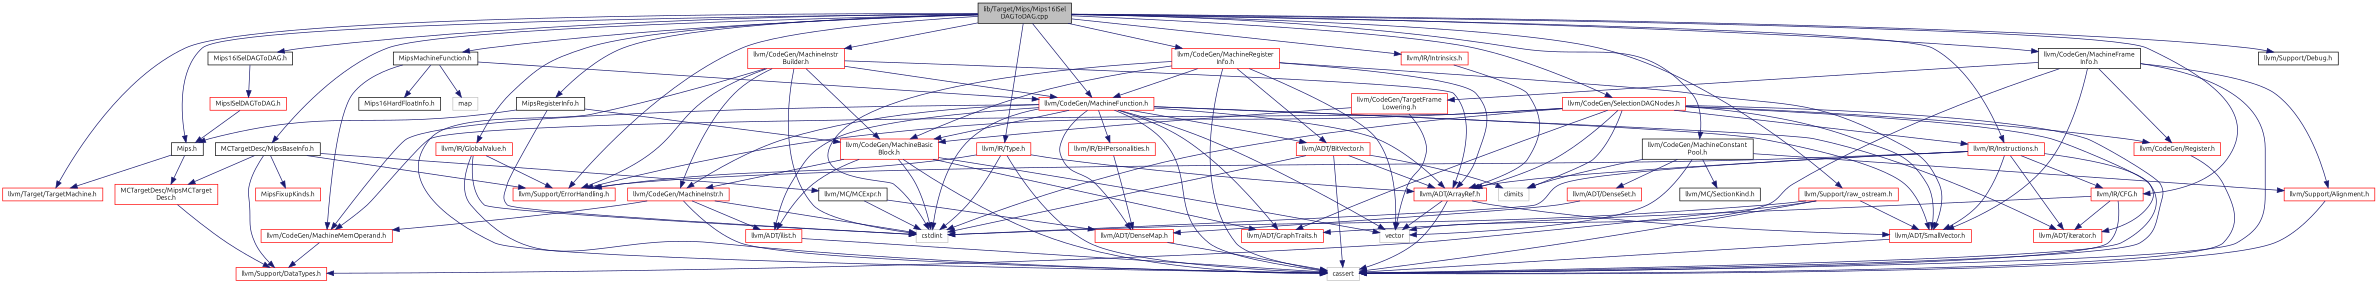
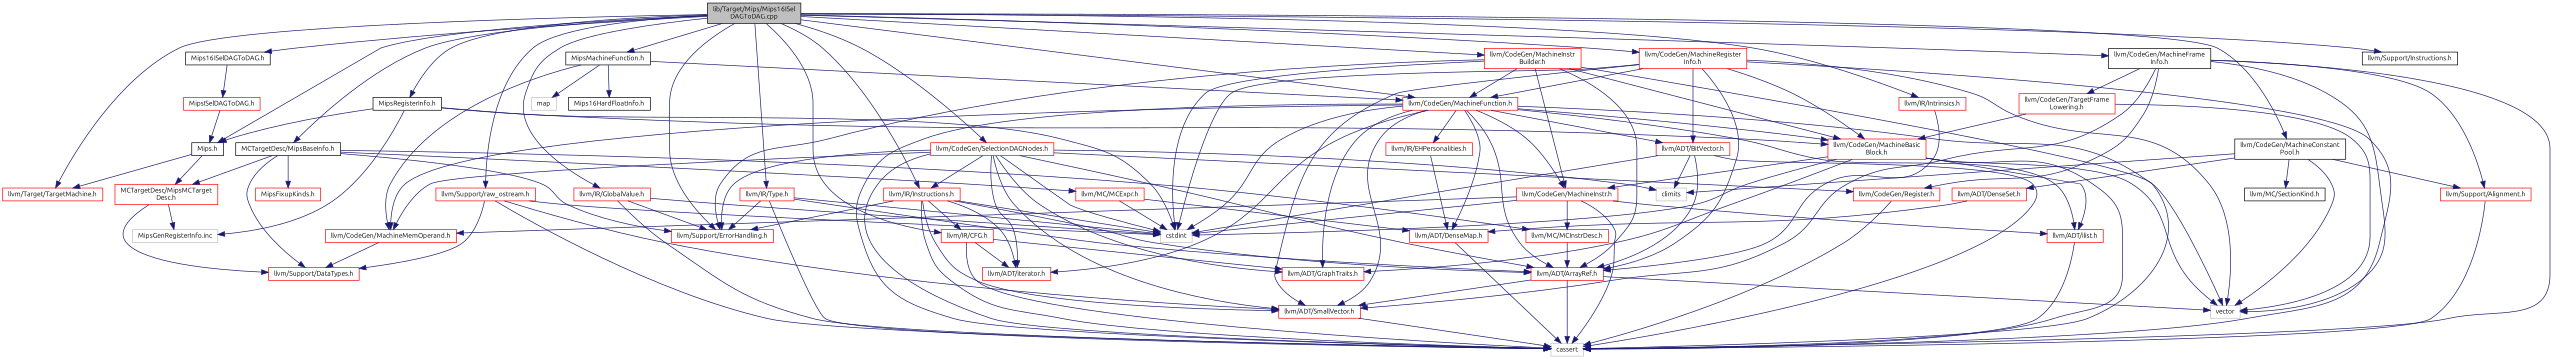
node "llvm/Support/Debug.h": label "llvm/Support/Debug.h" -> "llvm/Support/Instructions.h"
node "llvm/MC/MCExpr.h": color black -> red
node "MipsGenRegisterInfo.inc": added
node "llvm/MC/MCInstrDesc.h": added
